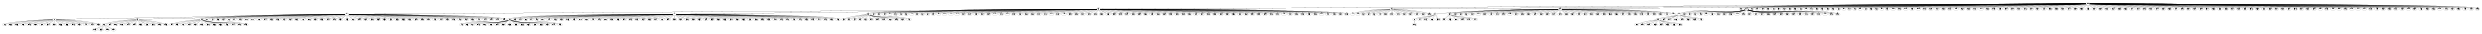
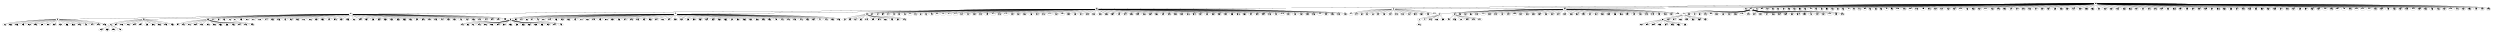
node "n467": added
node "n414": added
node "n69": removed
node "n54": removed
node "n159": added
